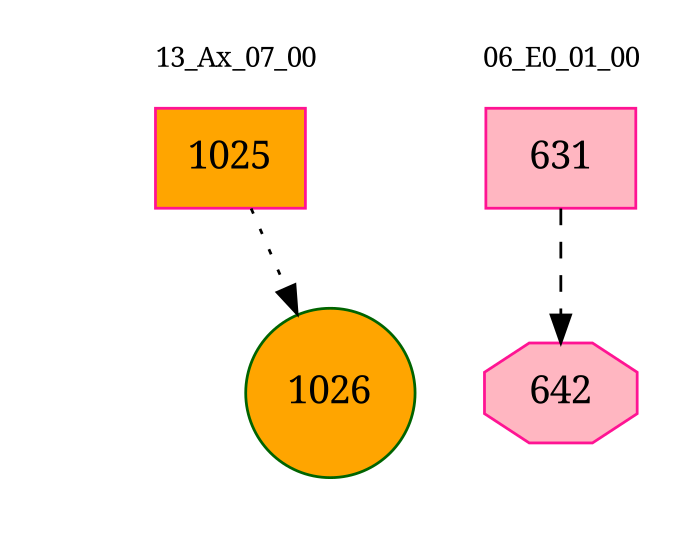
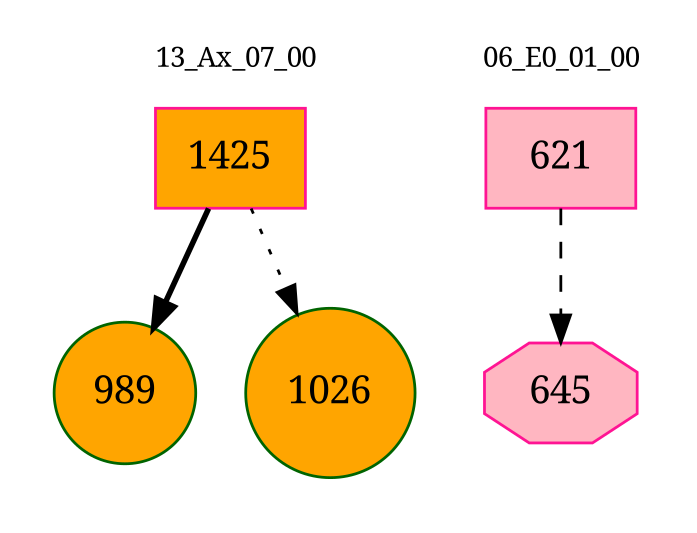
node "1025": label "1025" -> "1425"
node "631": label "631" -> "621"
node "989": added
node "642": label "642" -> "645"
